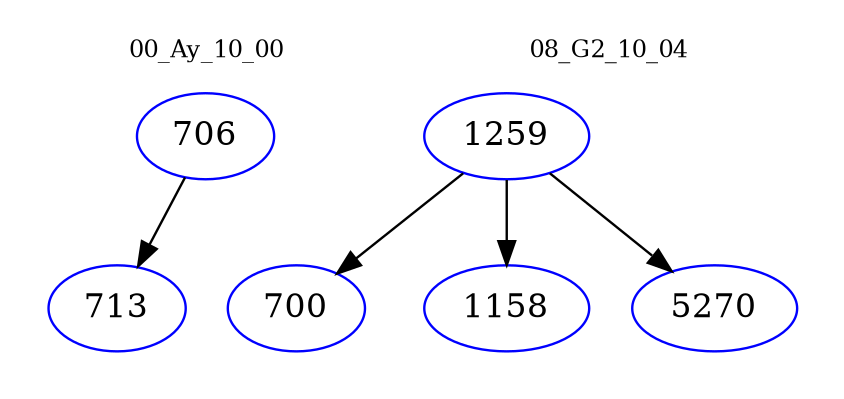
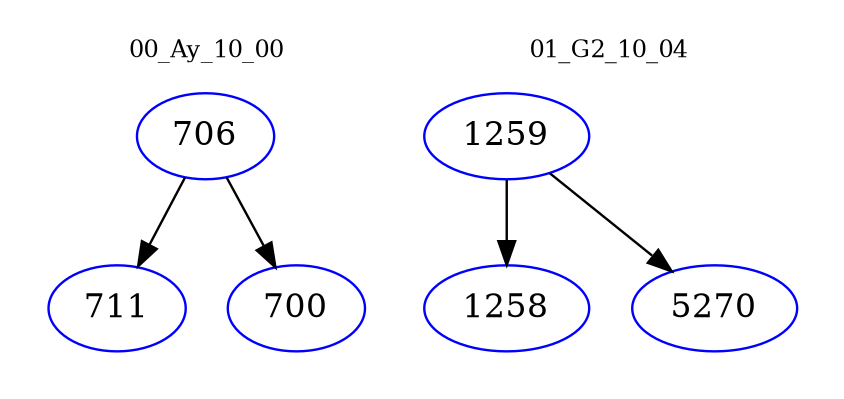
cluster "08_G2_10_04": label "08_G2_10_04" -> "01_G2_10_04"
edge "1259" -> "700": now "706" -> "700"
node "713": label "713" -> "711"
node "1158": label "1158" -> "1258"
